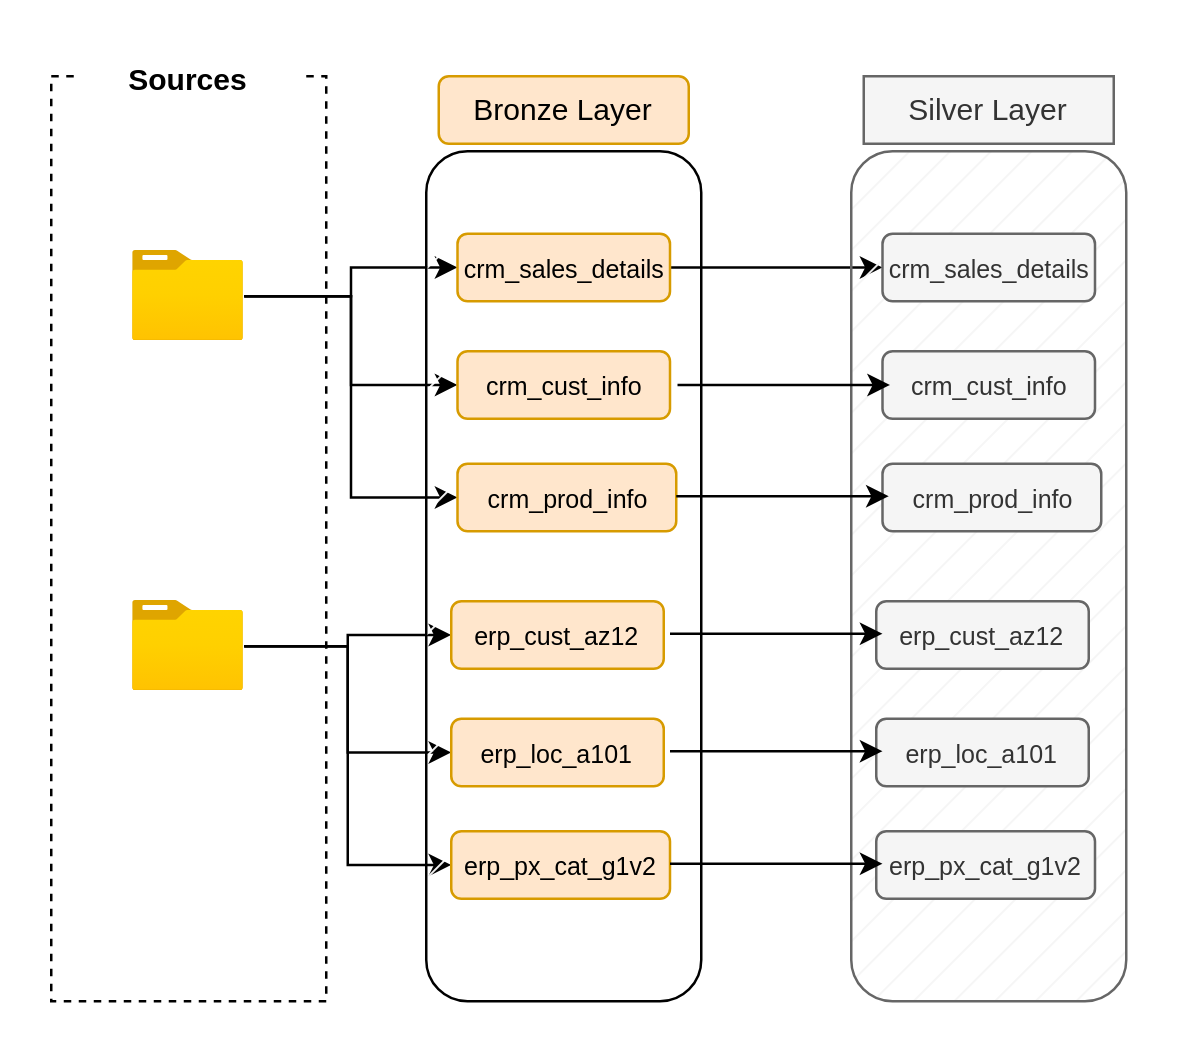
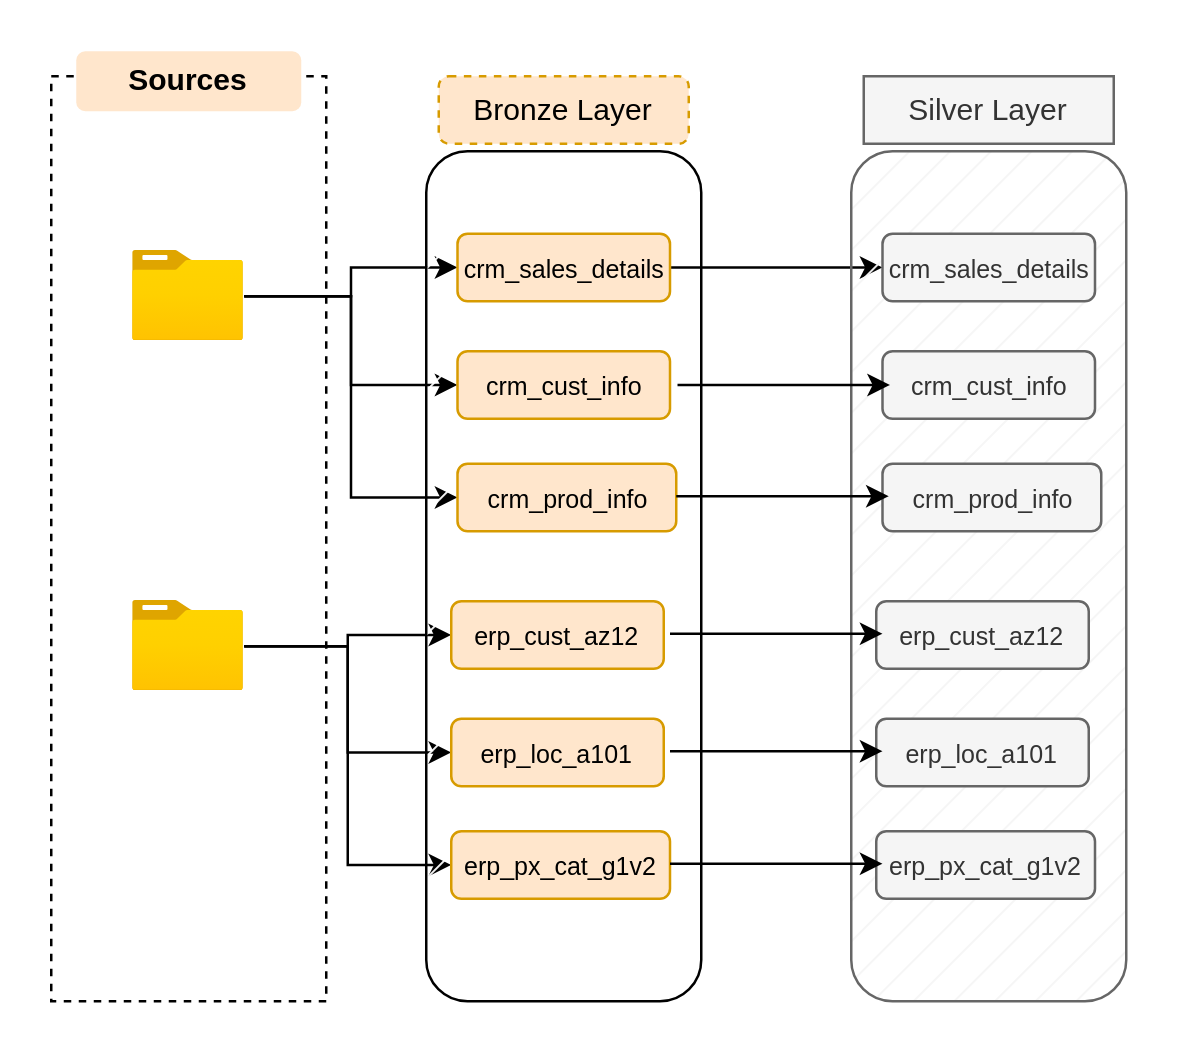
node "Sources": fillcolor #ffffff -> #ffe6cc
node "Bronze Layer": style solid -> dashed
